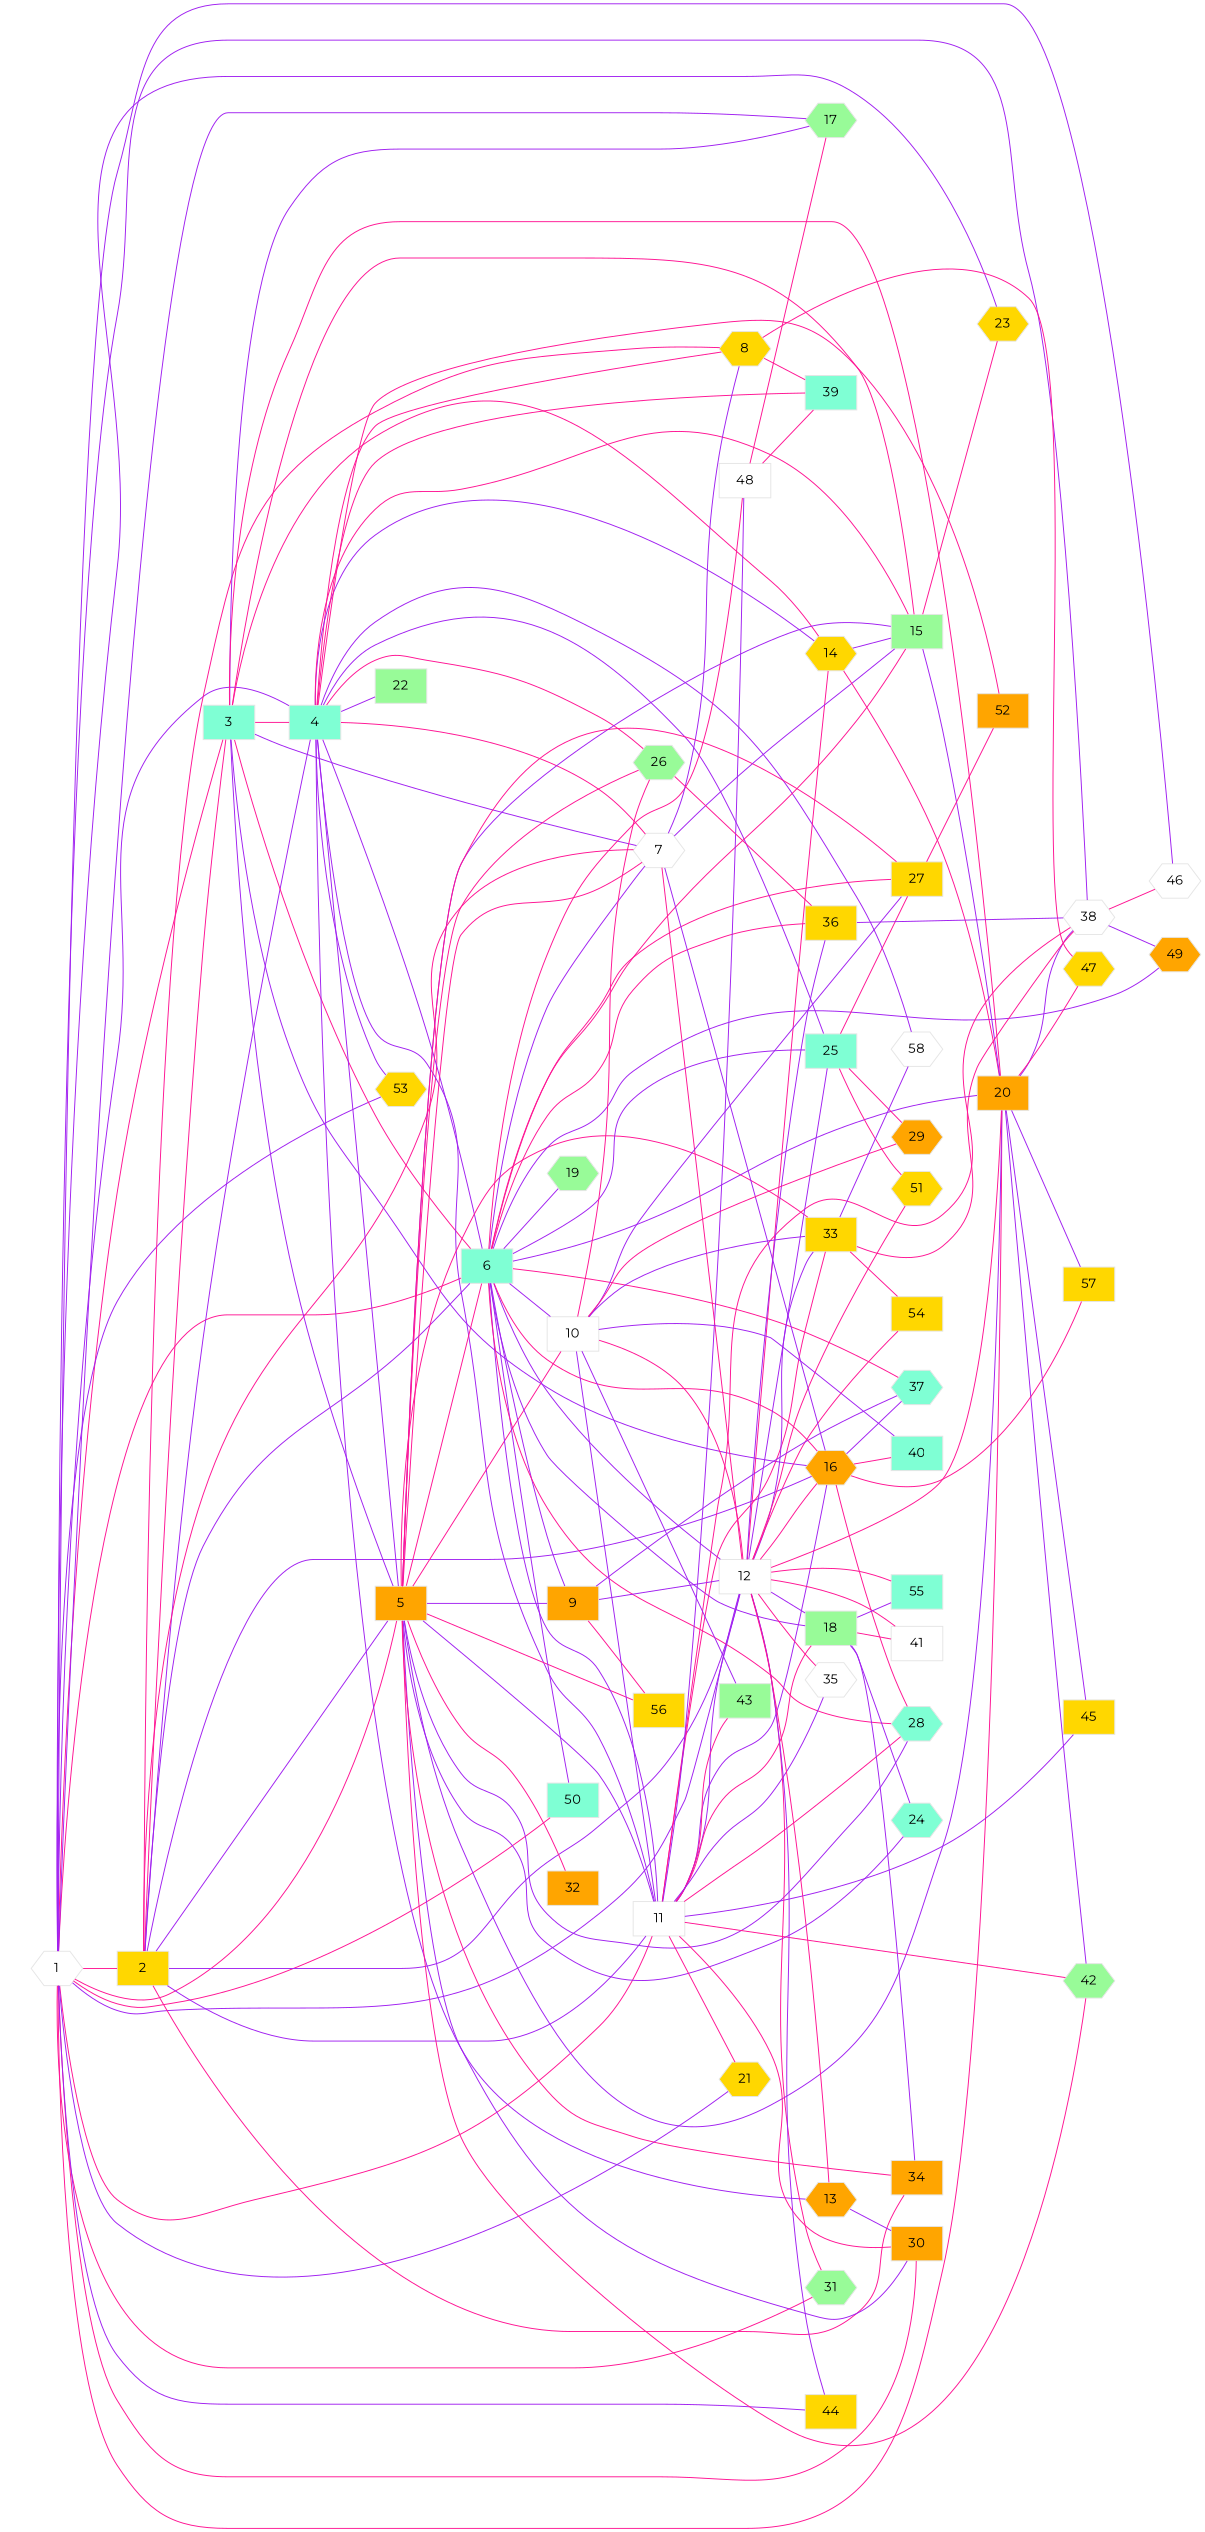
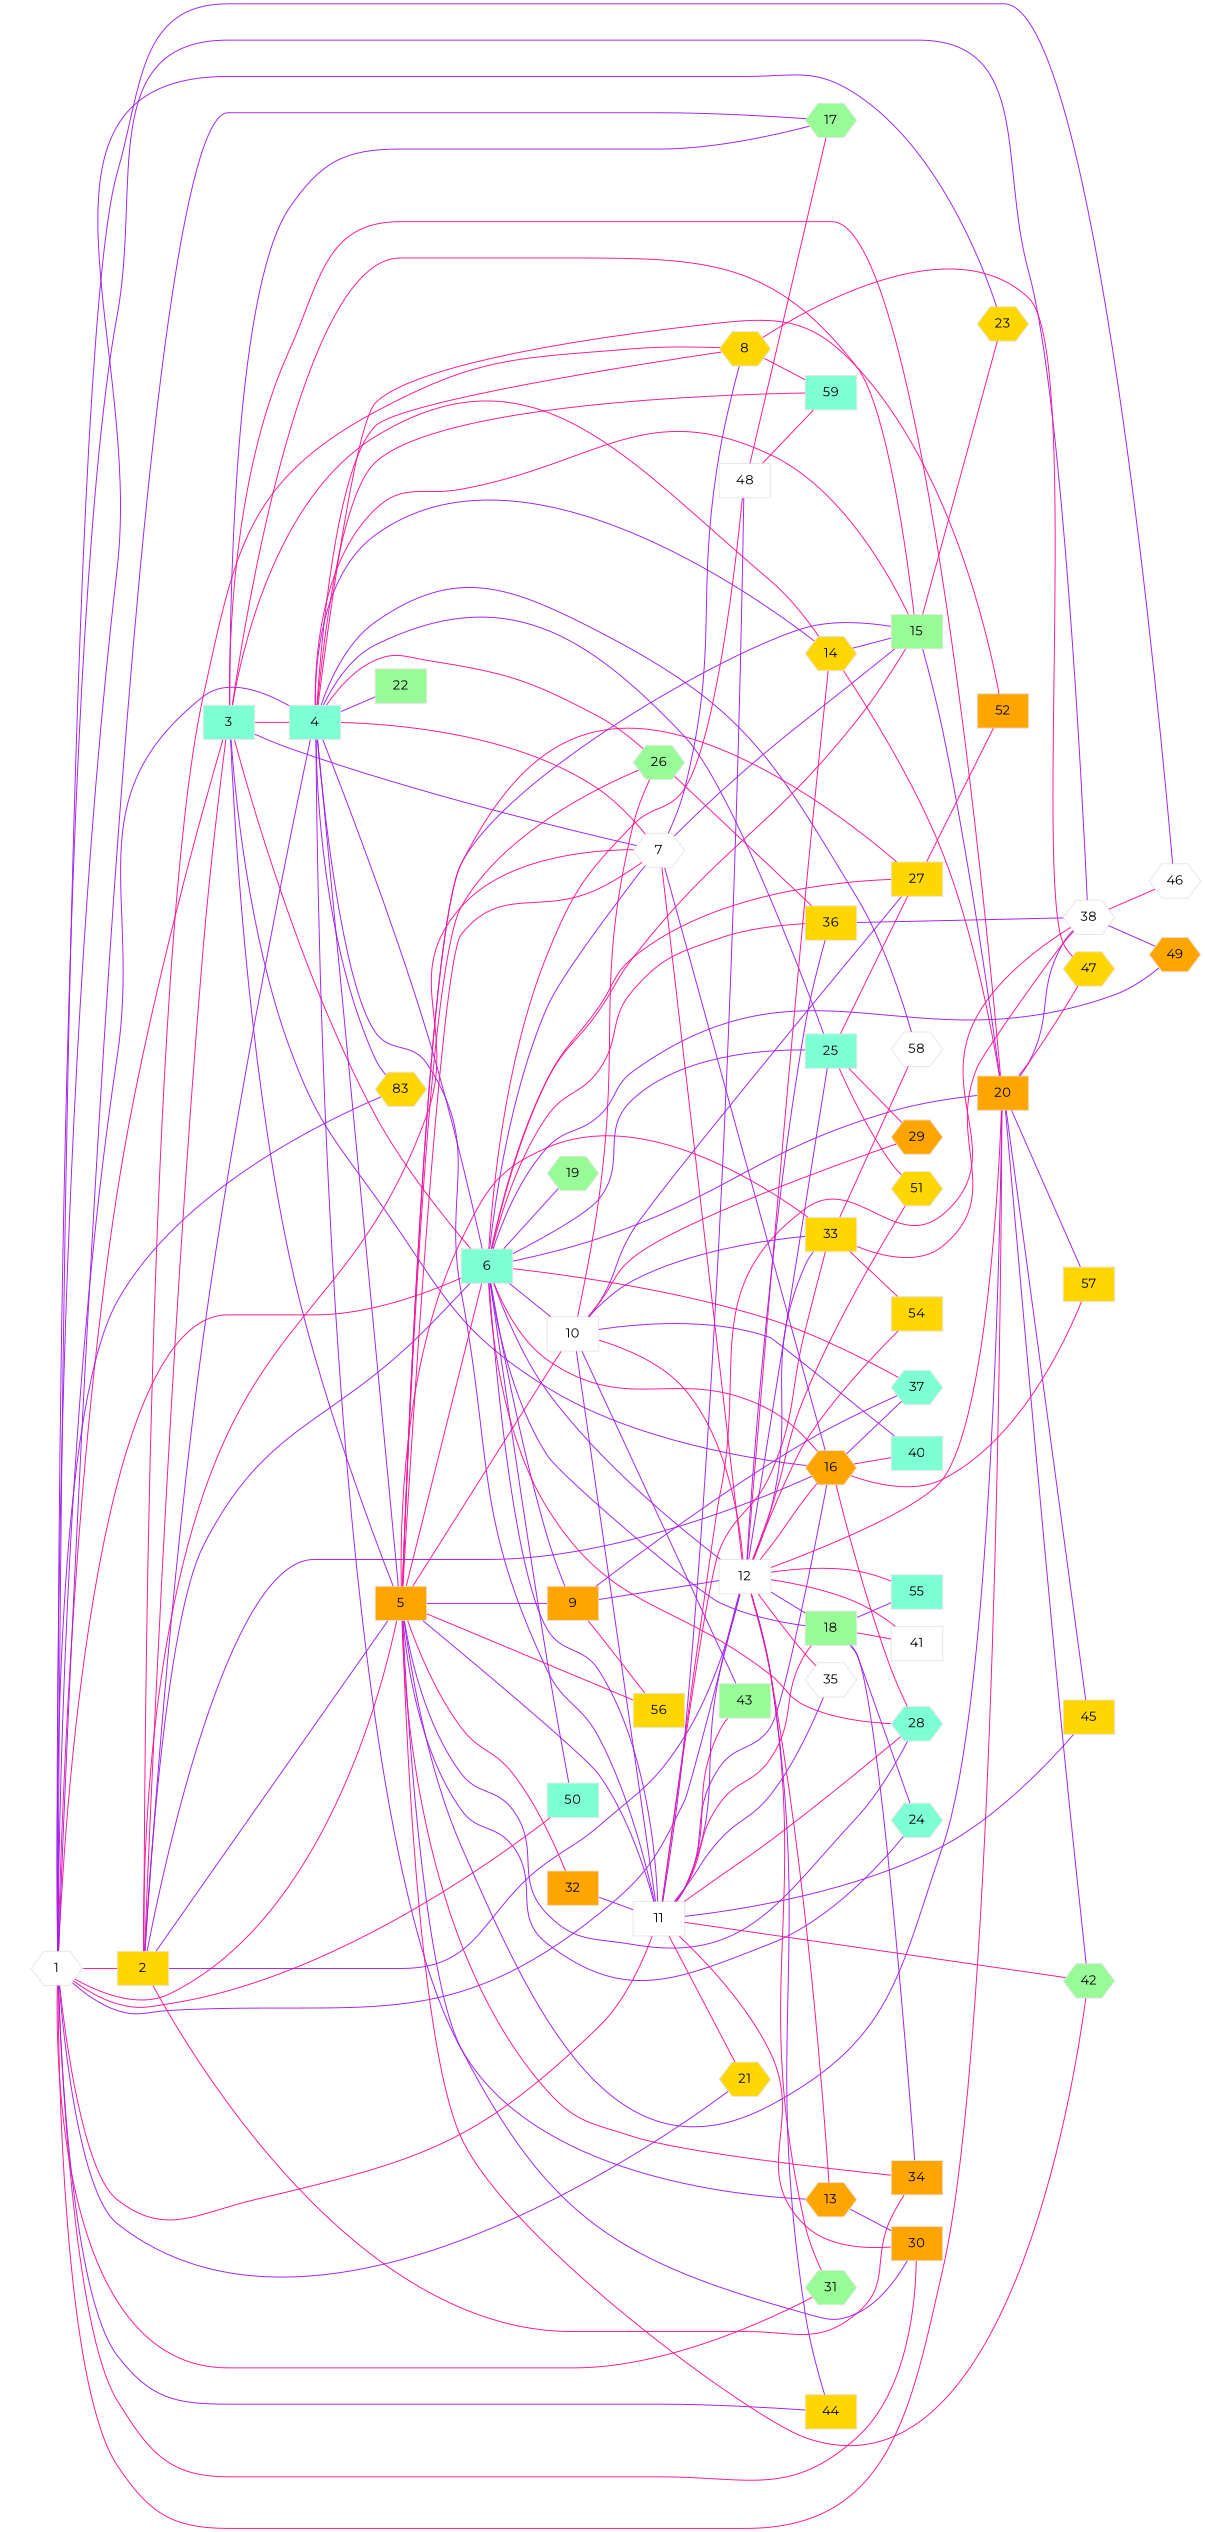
node "39": label "39" -> "59"
node "53": label "53" -> "83"
edge "58" -- "33": color purple -> deeppink
edge "11" -- "2": now "11" -- "32"
